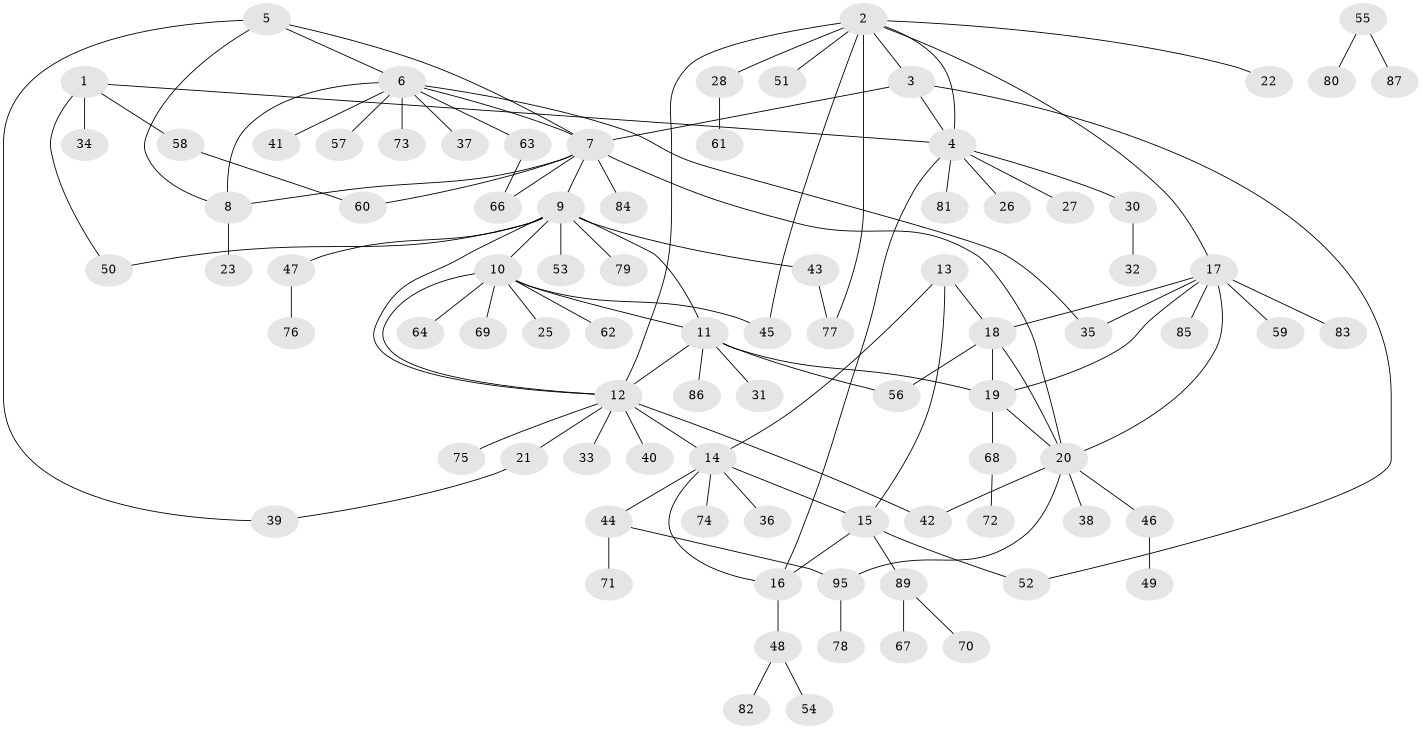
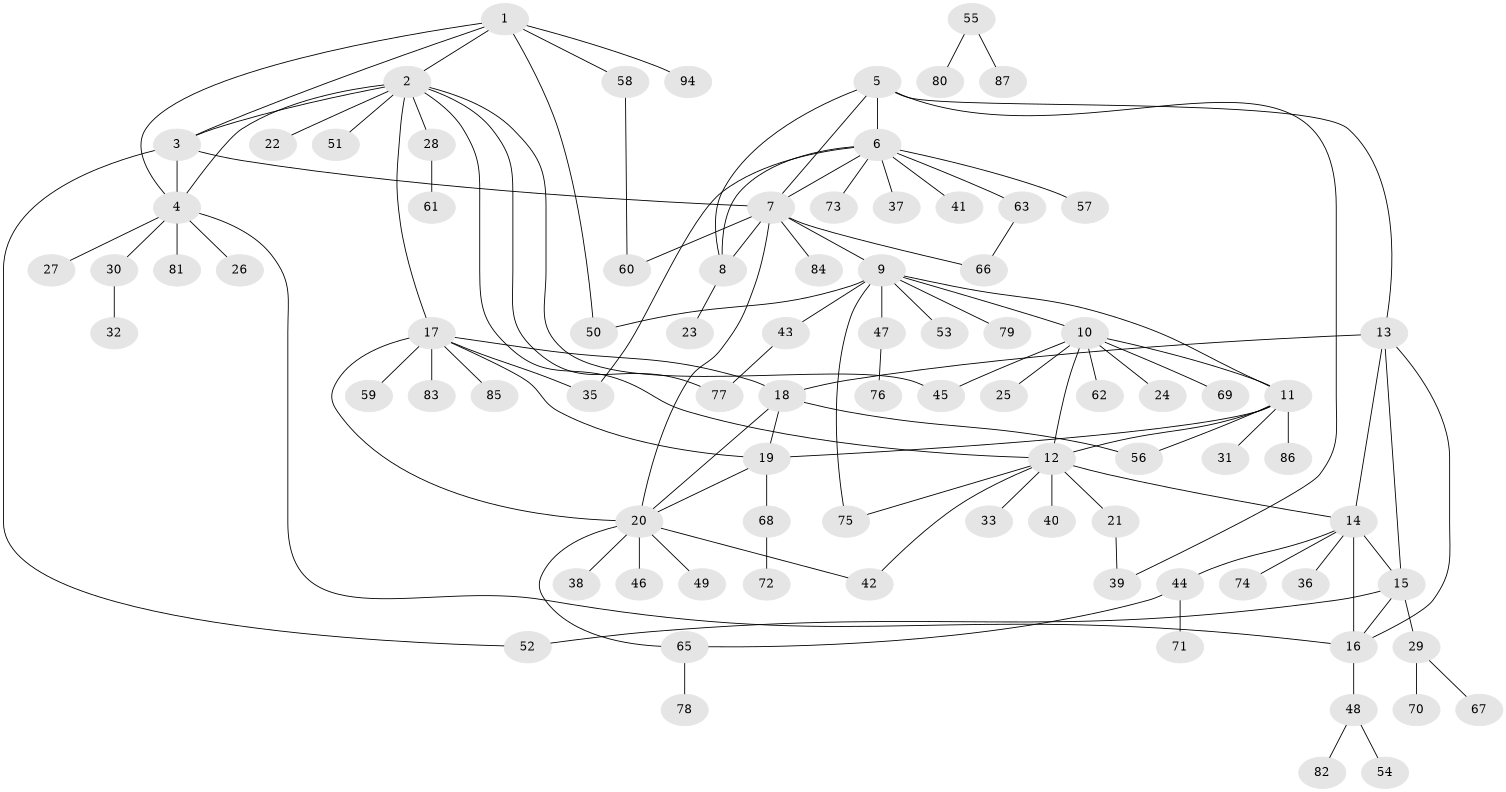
edge "1" -- "2": added
edge "1" -- "3": added
edge "5" -- "13": added
node "34": label "34" -> "94"
node "64": label "64" -> "24"
edge "9" -- "12": now "9" -- "75"
edge "13" -- "16": added
edge "46" -- "49": now "20" -- "49"
node "95": label "95" -> "65"
node "89": label "89" -> "29"
